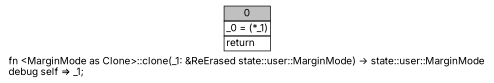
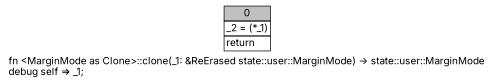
node "0": text "_0 = (*_1)" -> "_2 = (*_1)"
